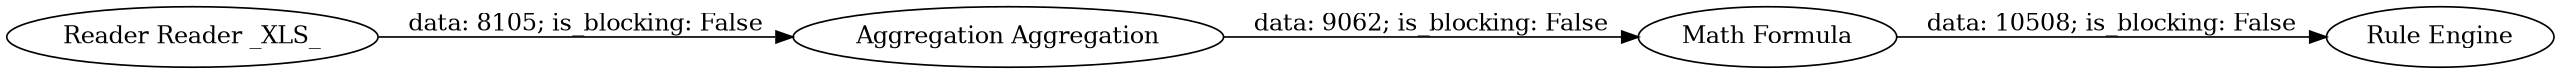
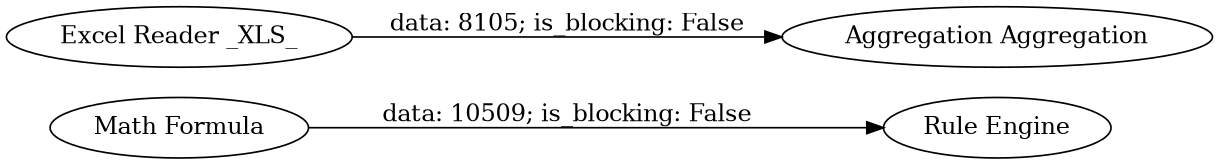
edge "Math Formula" -> "Rule Engine": label "data: 10508; is_blocking: False" -> "data: 10509; is_blocking: False"
node "Reader Reader _XLS_": label "Reader Reader _XLS_" -> "Excel Reader _XLS_"
edge "Aggregation Aggregation" -> "Math Formula": removed, label "data: 9062; is_blocking: False"
